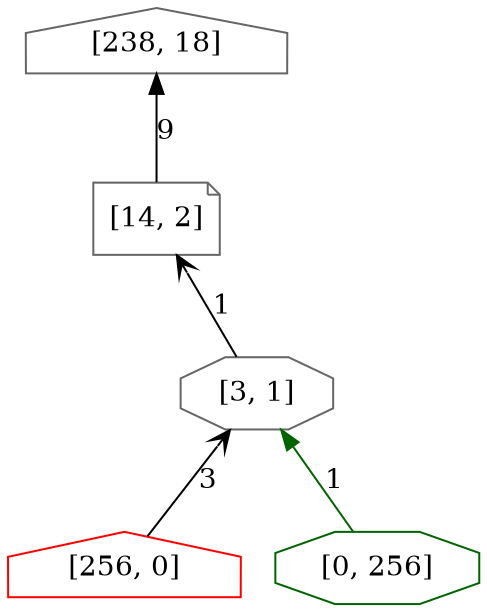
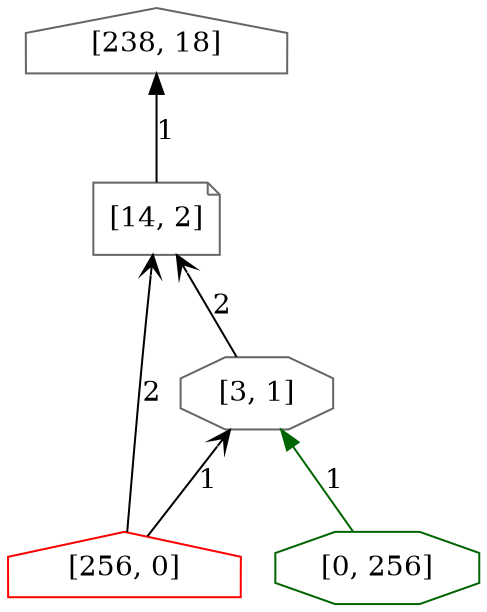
edge "[14, 2]" -> "[238, 18]": label "9" -> "1"
edge "[3, 1]" -> "[14, 2]": label "1" -> "2"
edge "[256, 0]" -> "[14, 2]": added, label "2"
edge "[256, 0]" -> "[3, 1]": label "3" -> "1"
